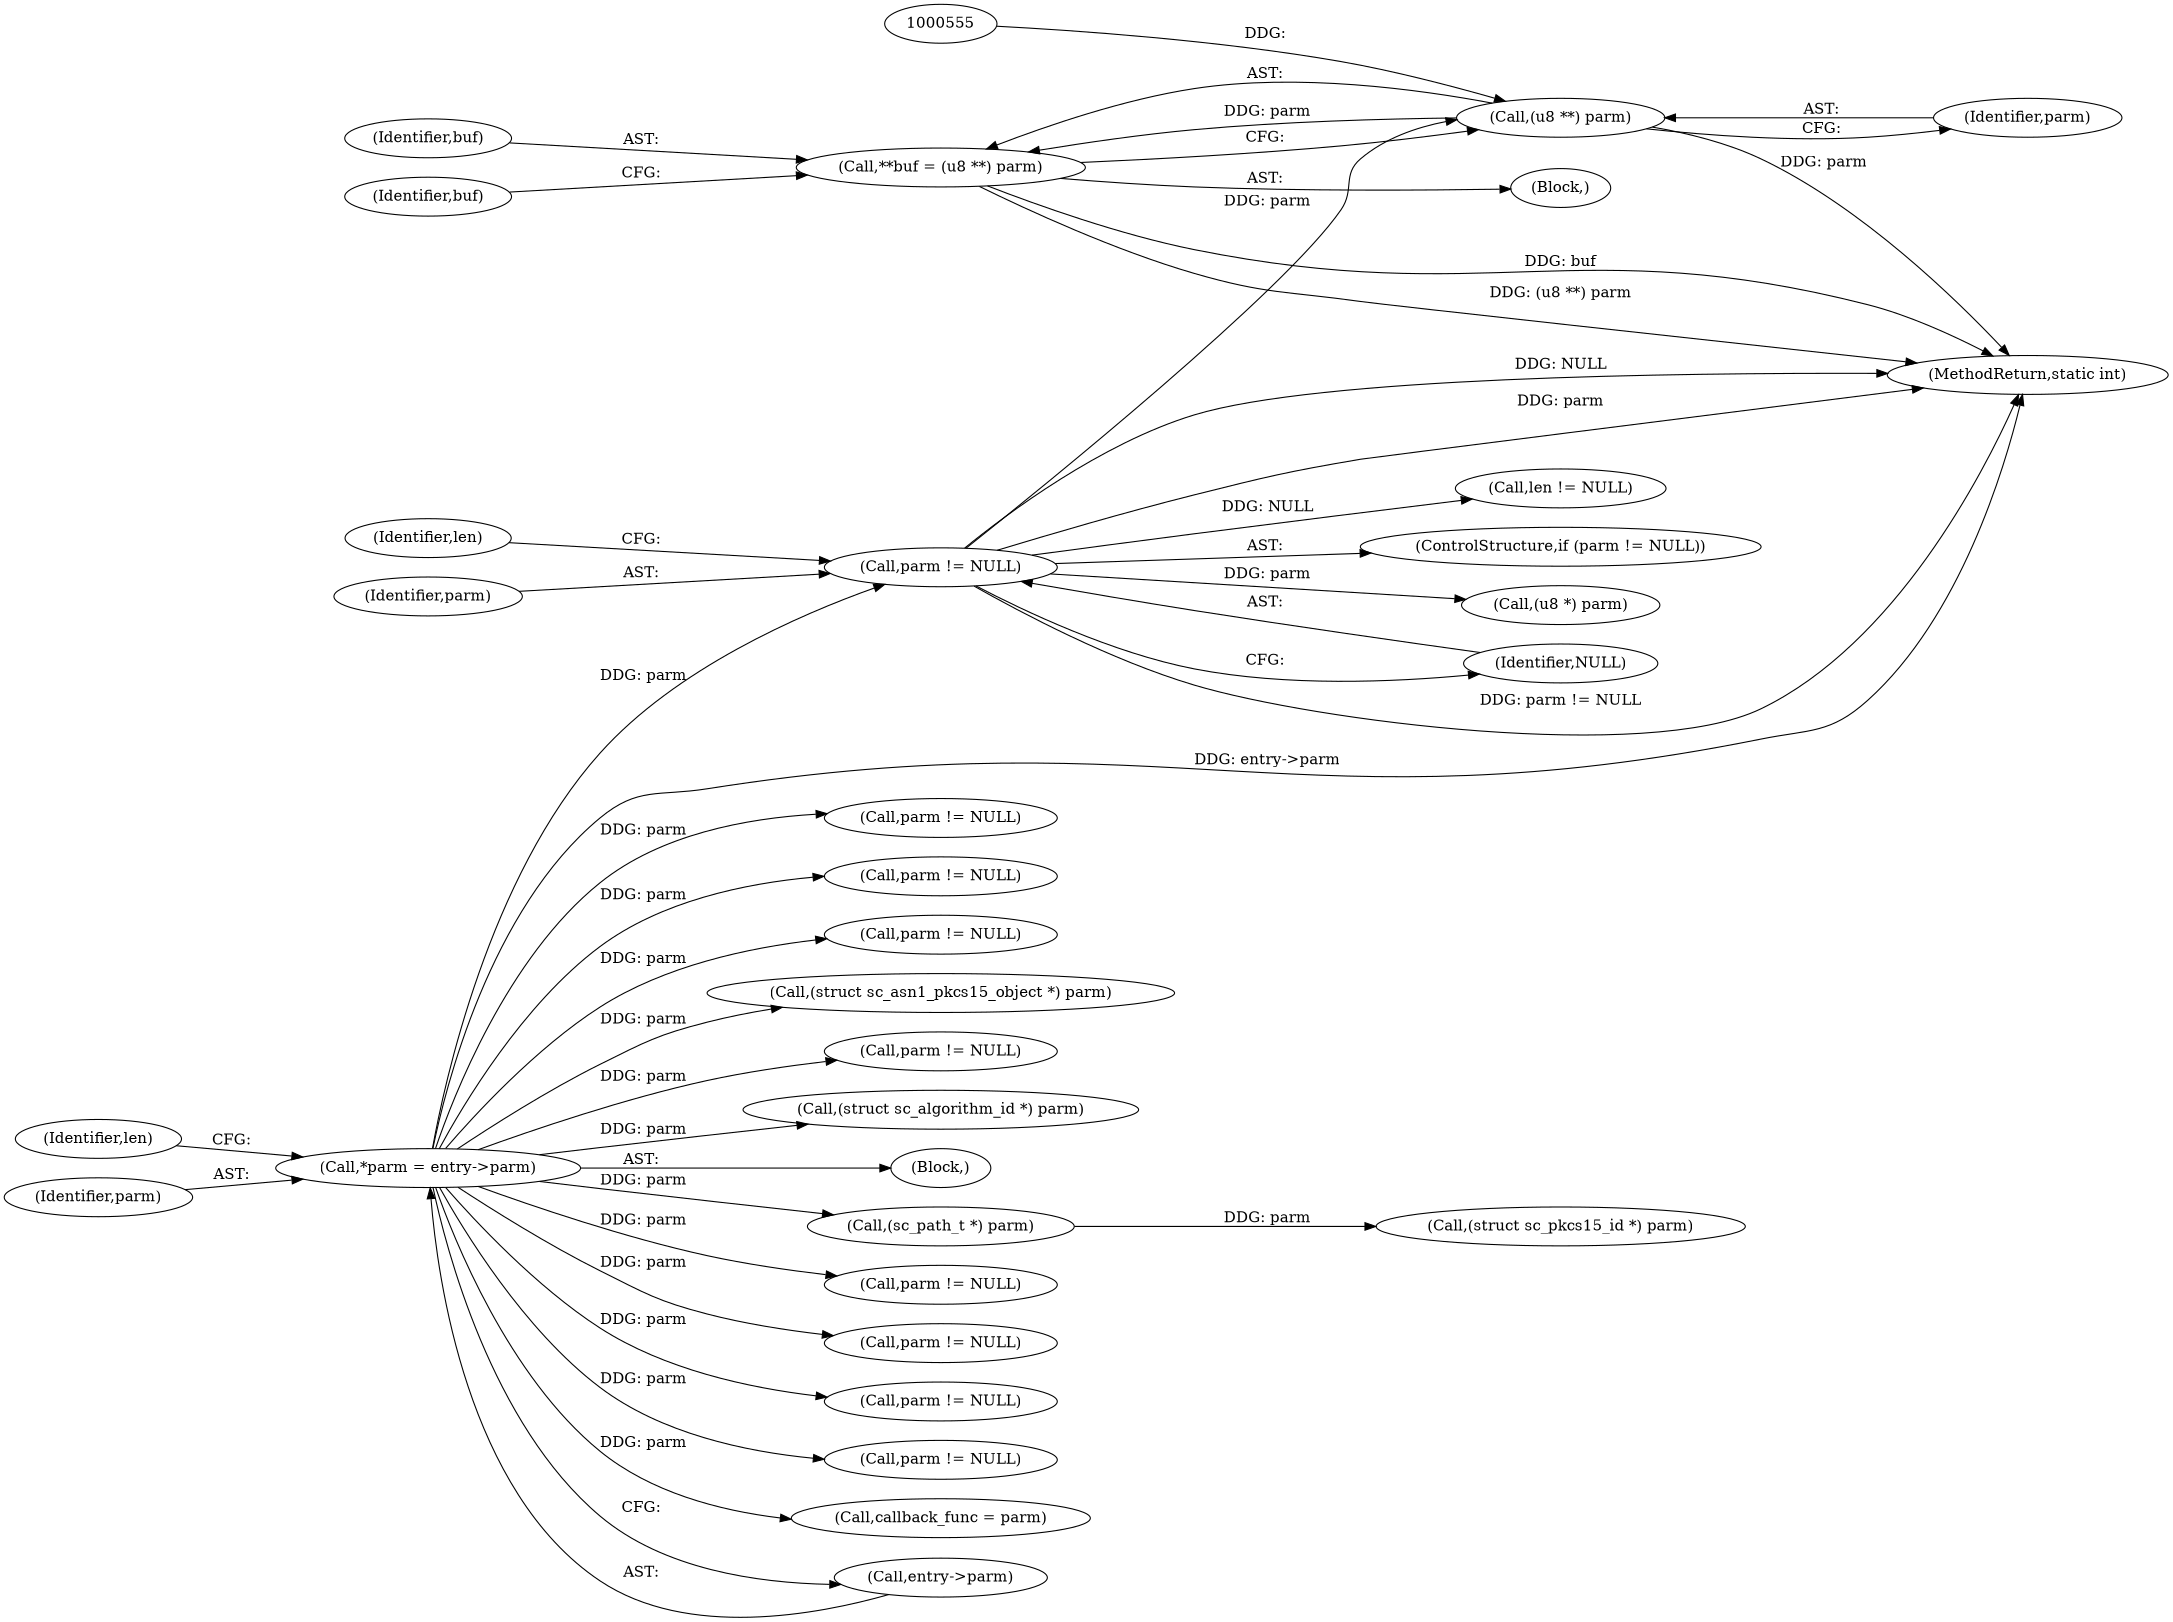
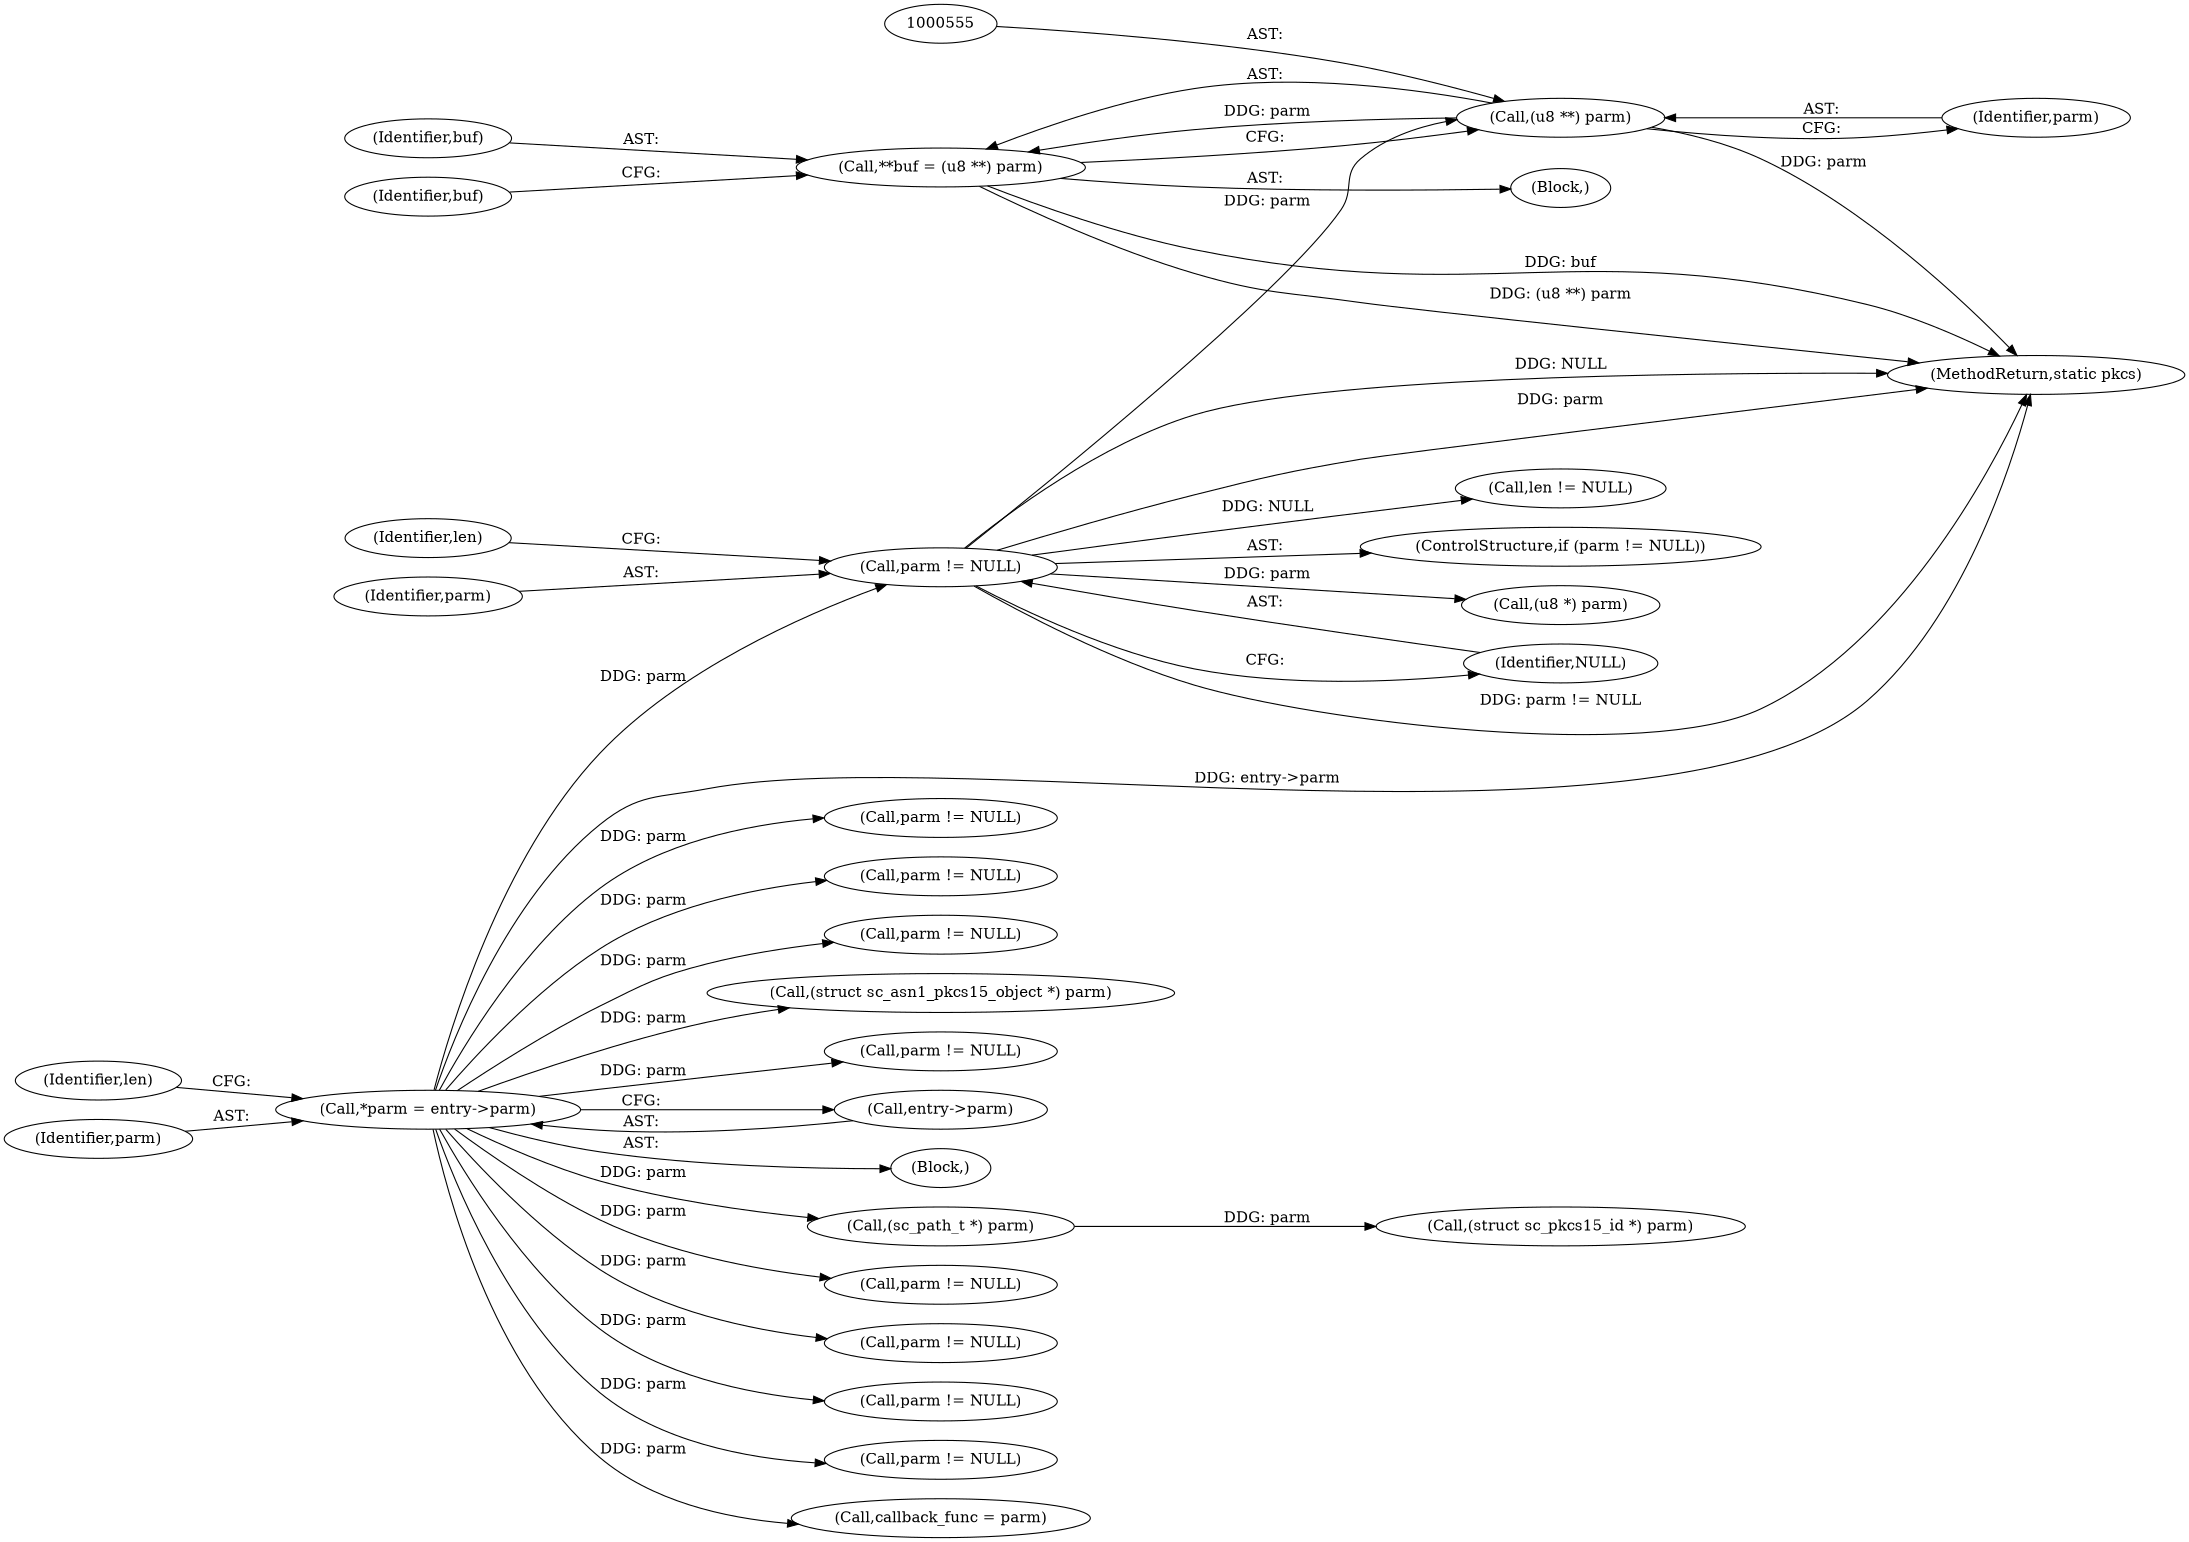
edge "1000555" -> "(Call,(u8 **) parm)": label "DDG: " -> "AST: "
node "(MethodReturn,static int)": label "(MethodReturn,static int)" -> "(MethodReturn,static pkcs)"
node "(Call,(struct sc_algorithm_id *) parm)": removed
